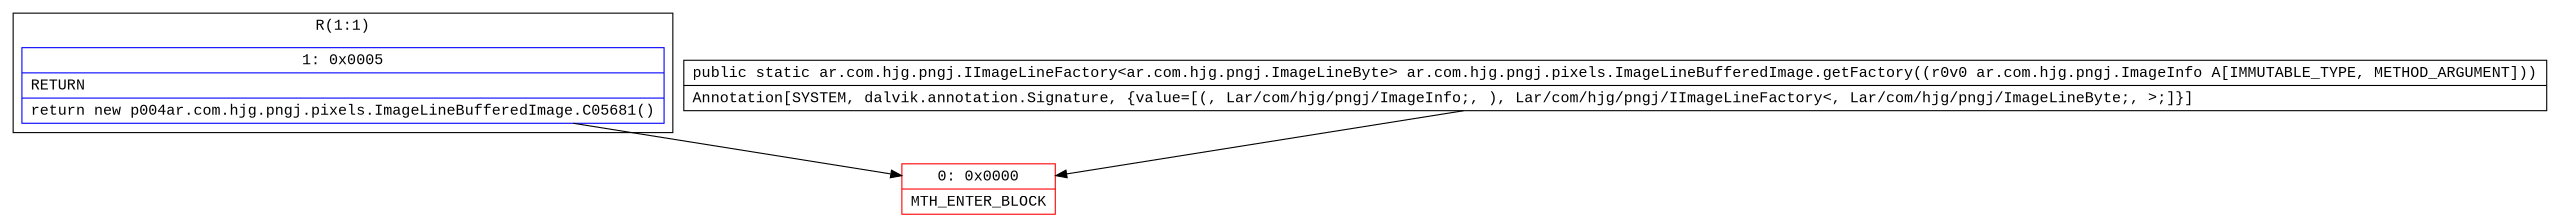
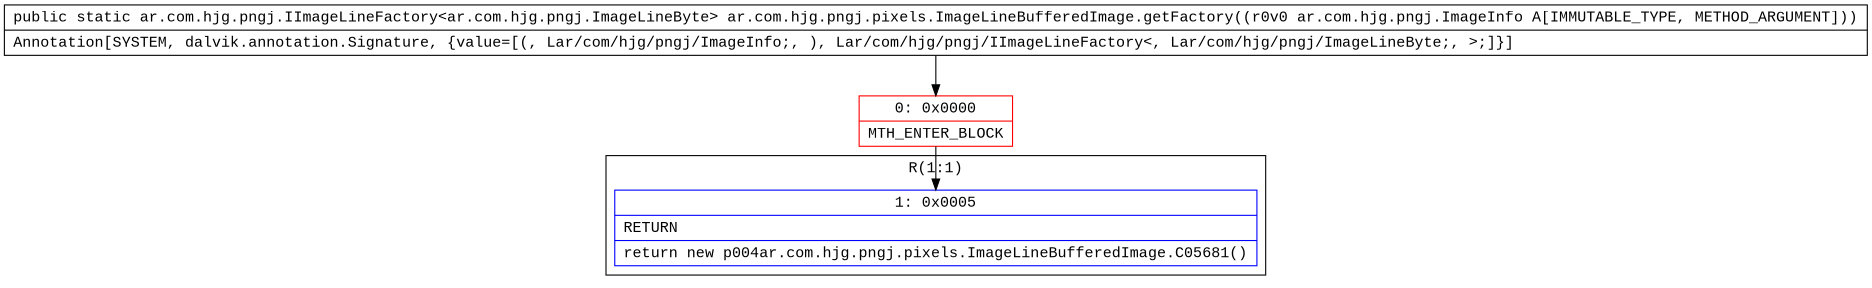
edge "1: 0x0005" -> "0: 0x0000": reversed
